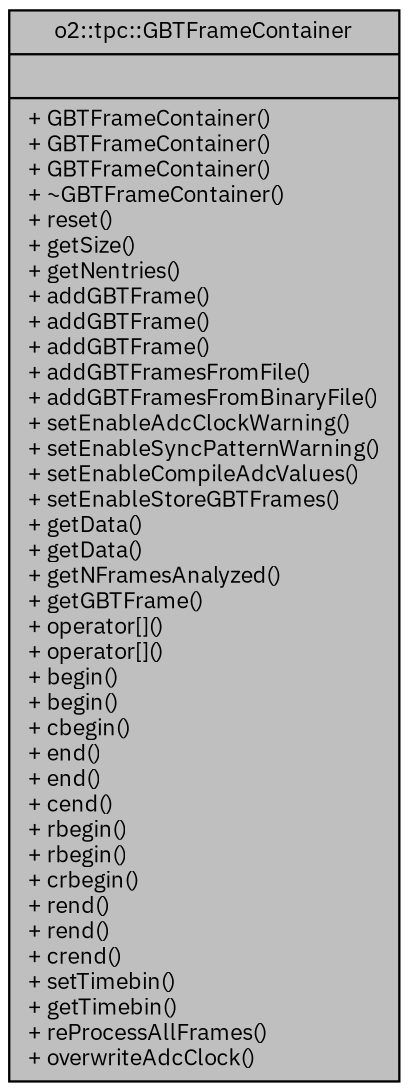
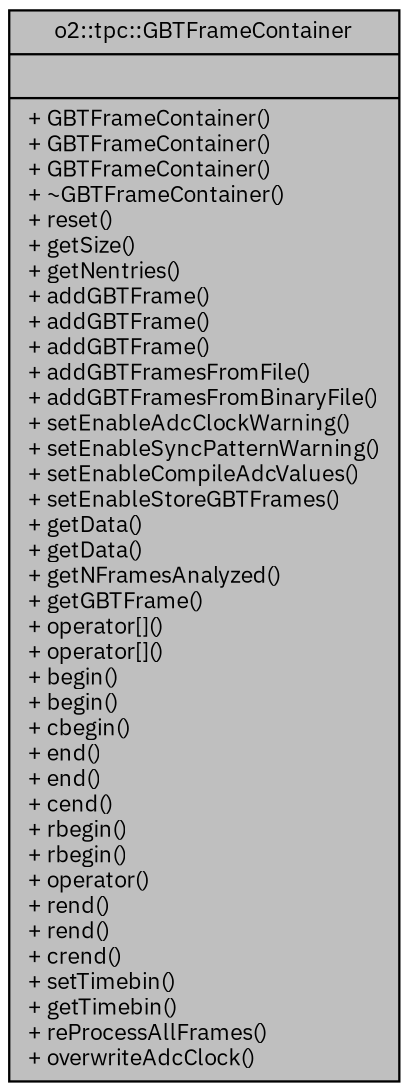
node "o2::tpc::GBTFrameContainer": text "+ crbegin()" -> "+ operator()"
